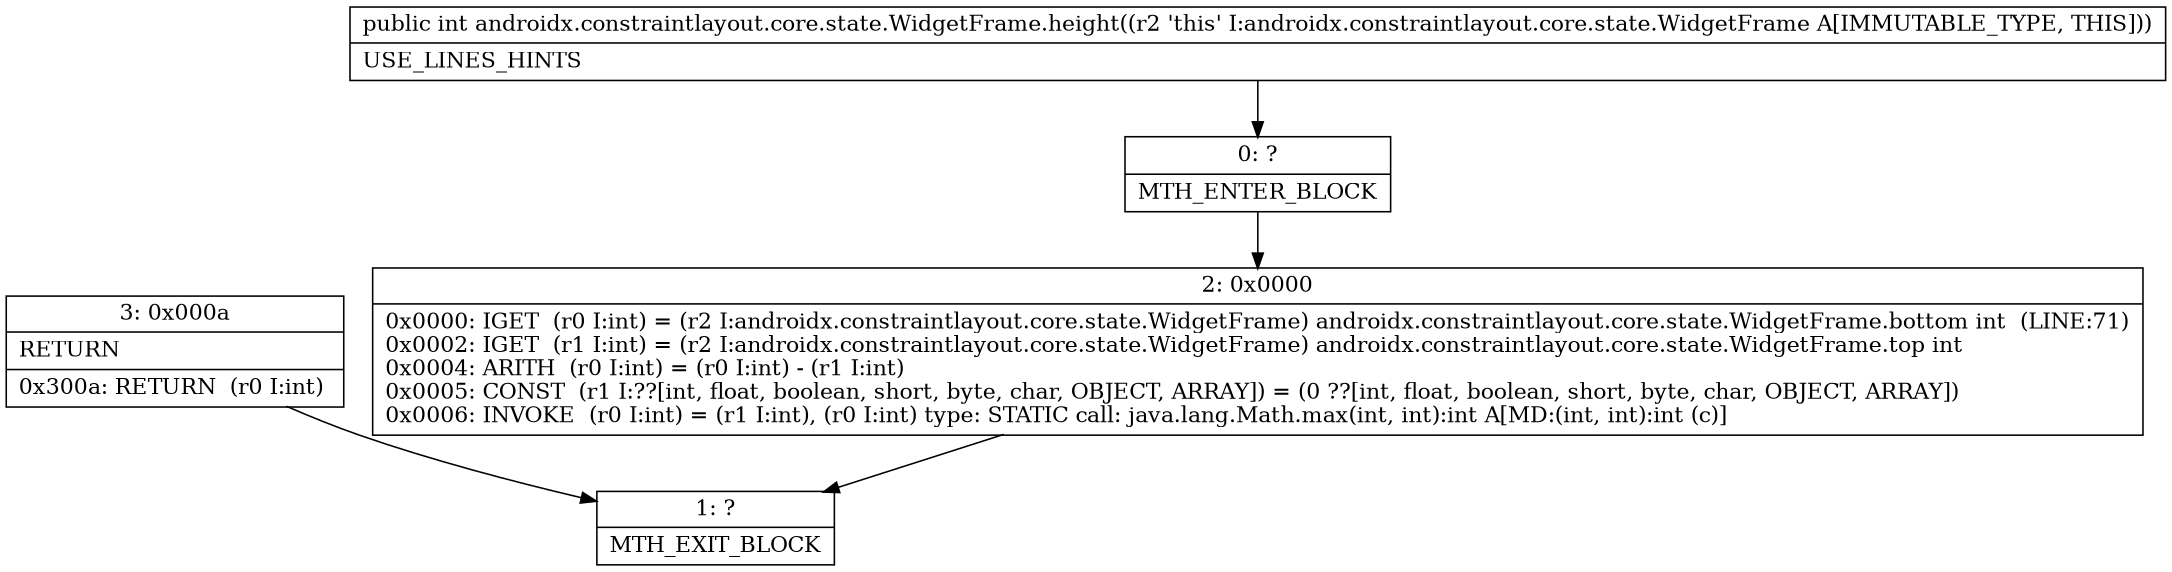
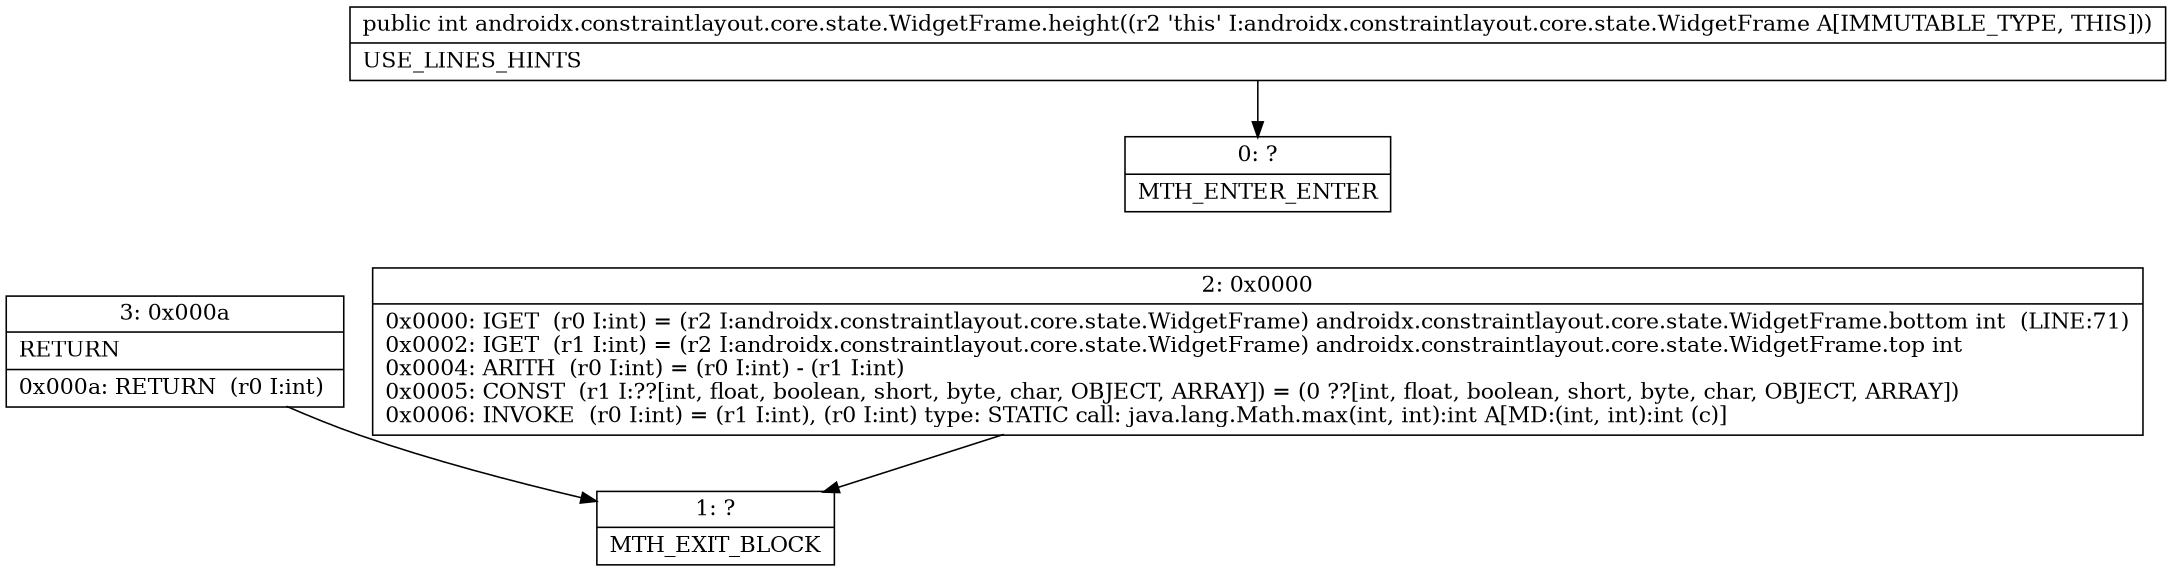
node "0: ?": text "MTH_ENTER_BLOCK" -> "MTH_ENTER_ENTER"
edge "0: ?" -> "2: 0x0000": removed
node "3: 0x000a": text "0x300a: RETURN  (r0 I:int)" -> "0x000a: RETURN  (r0 I:int)"
